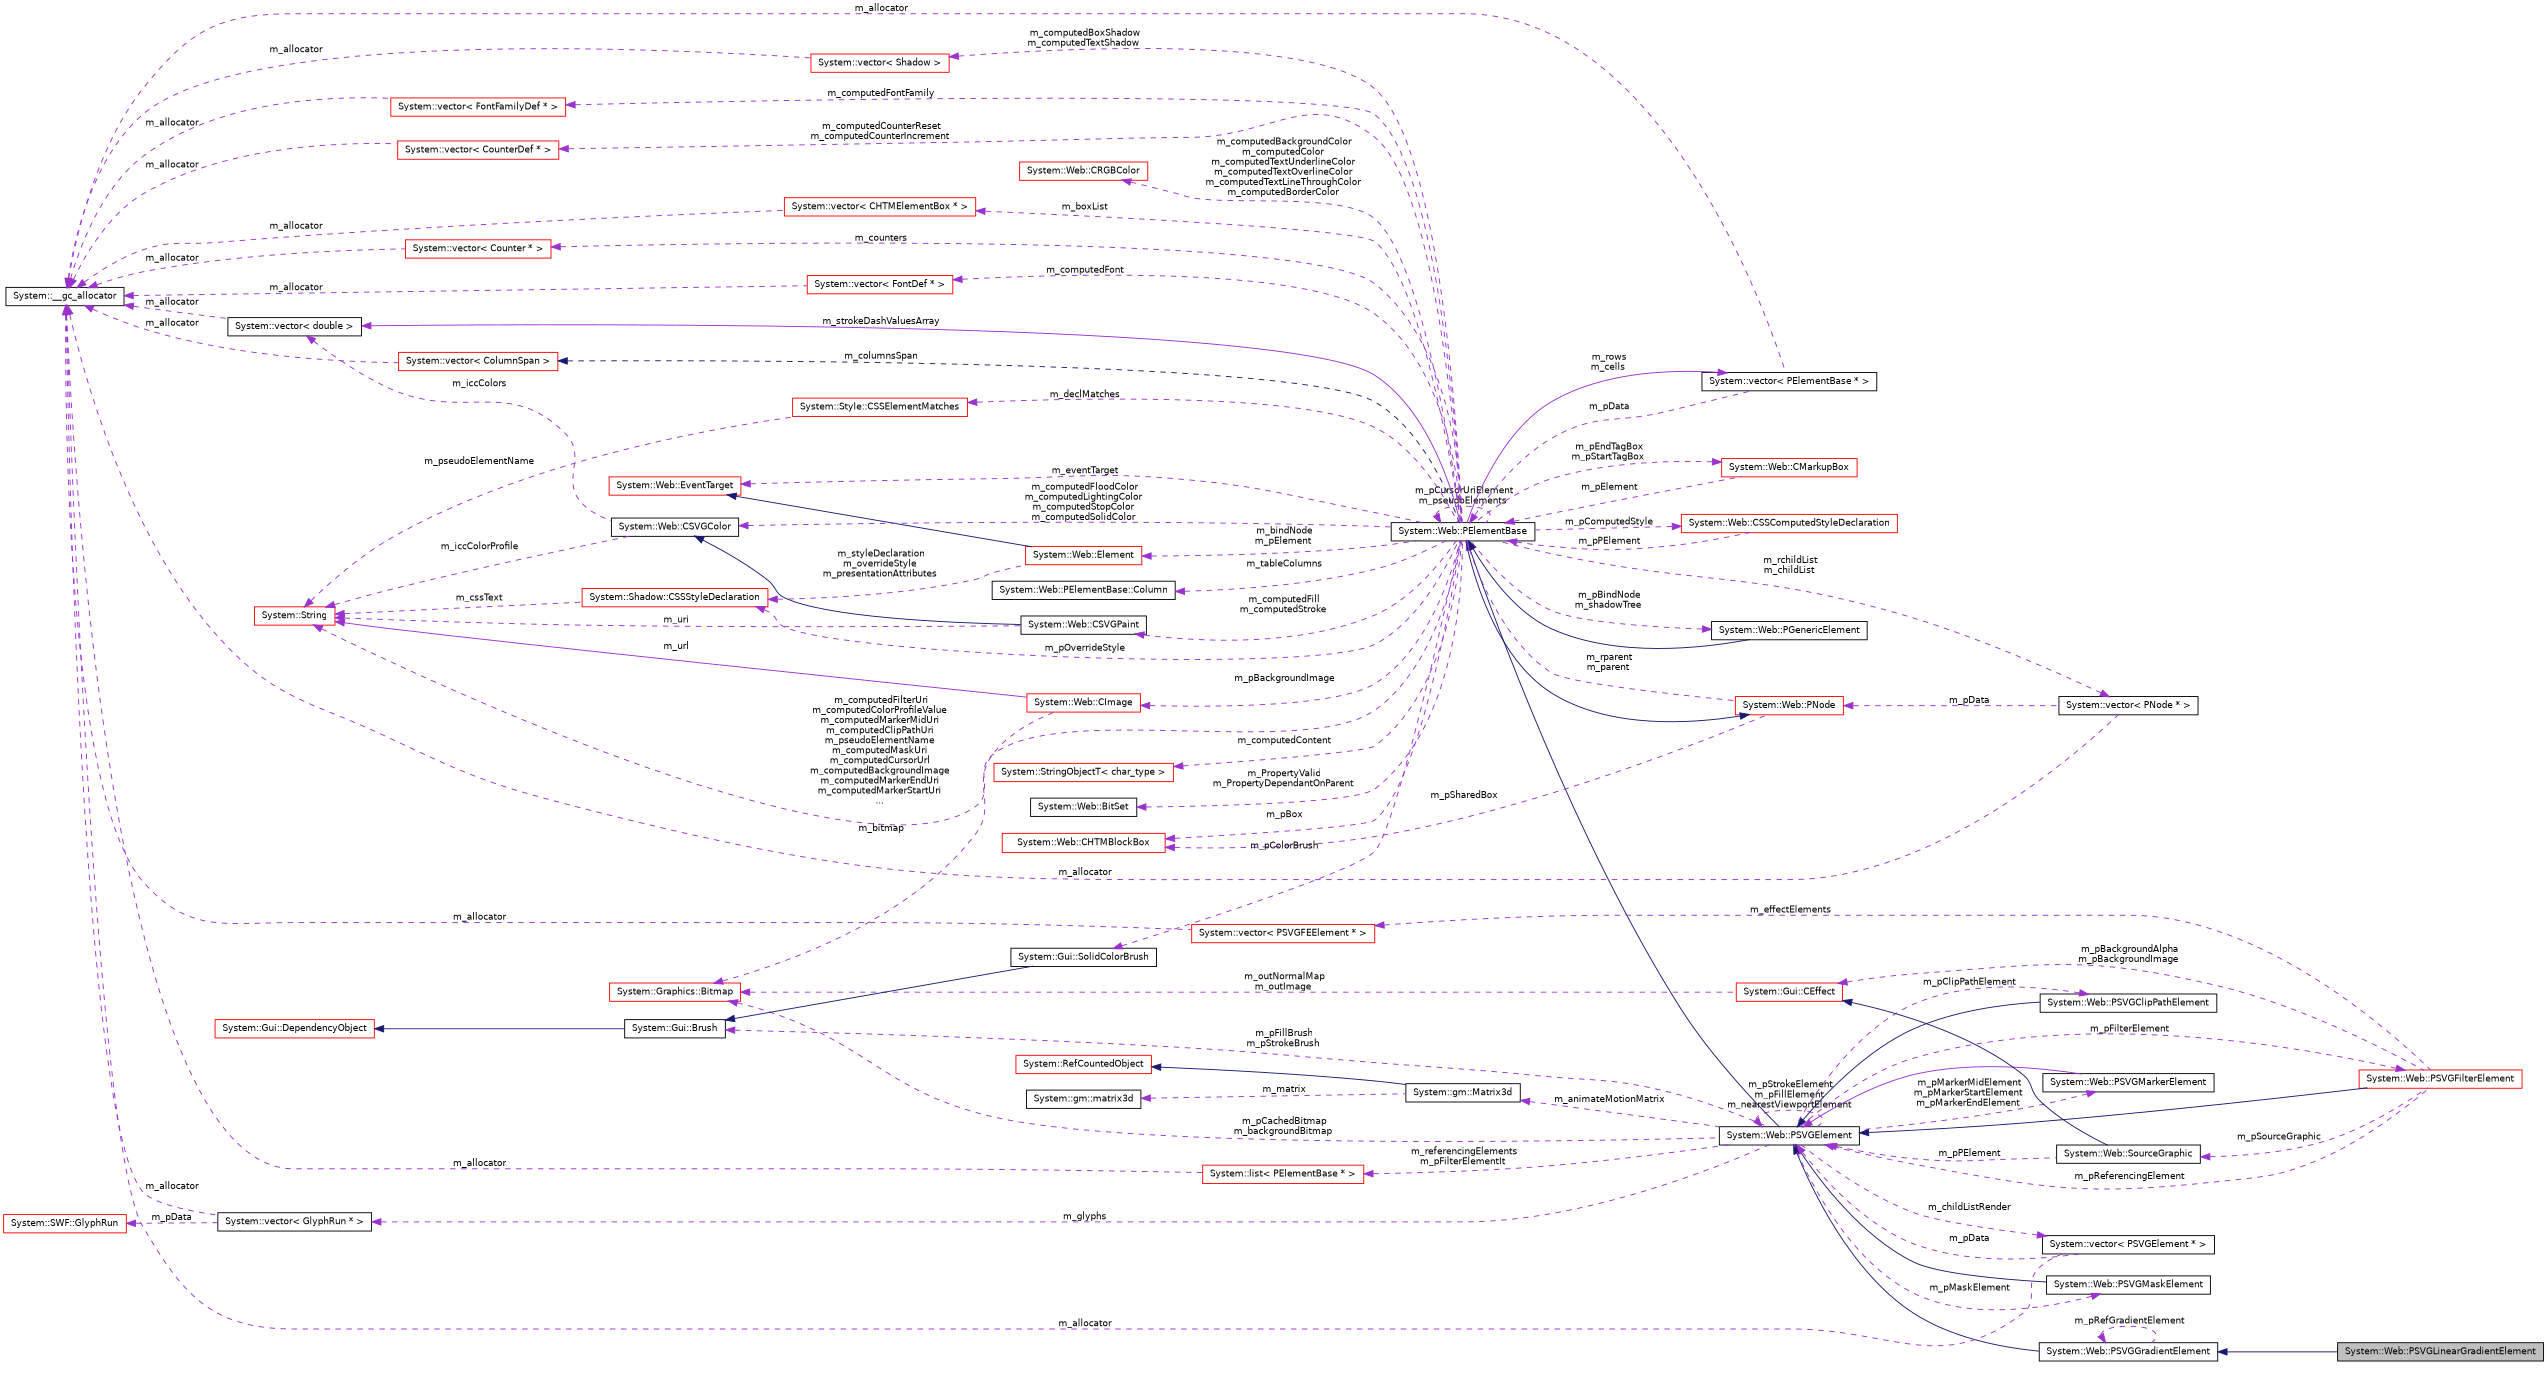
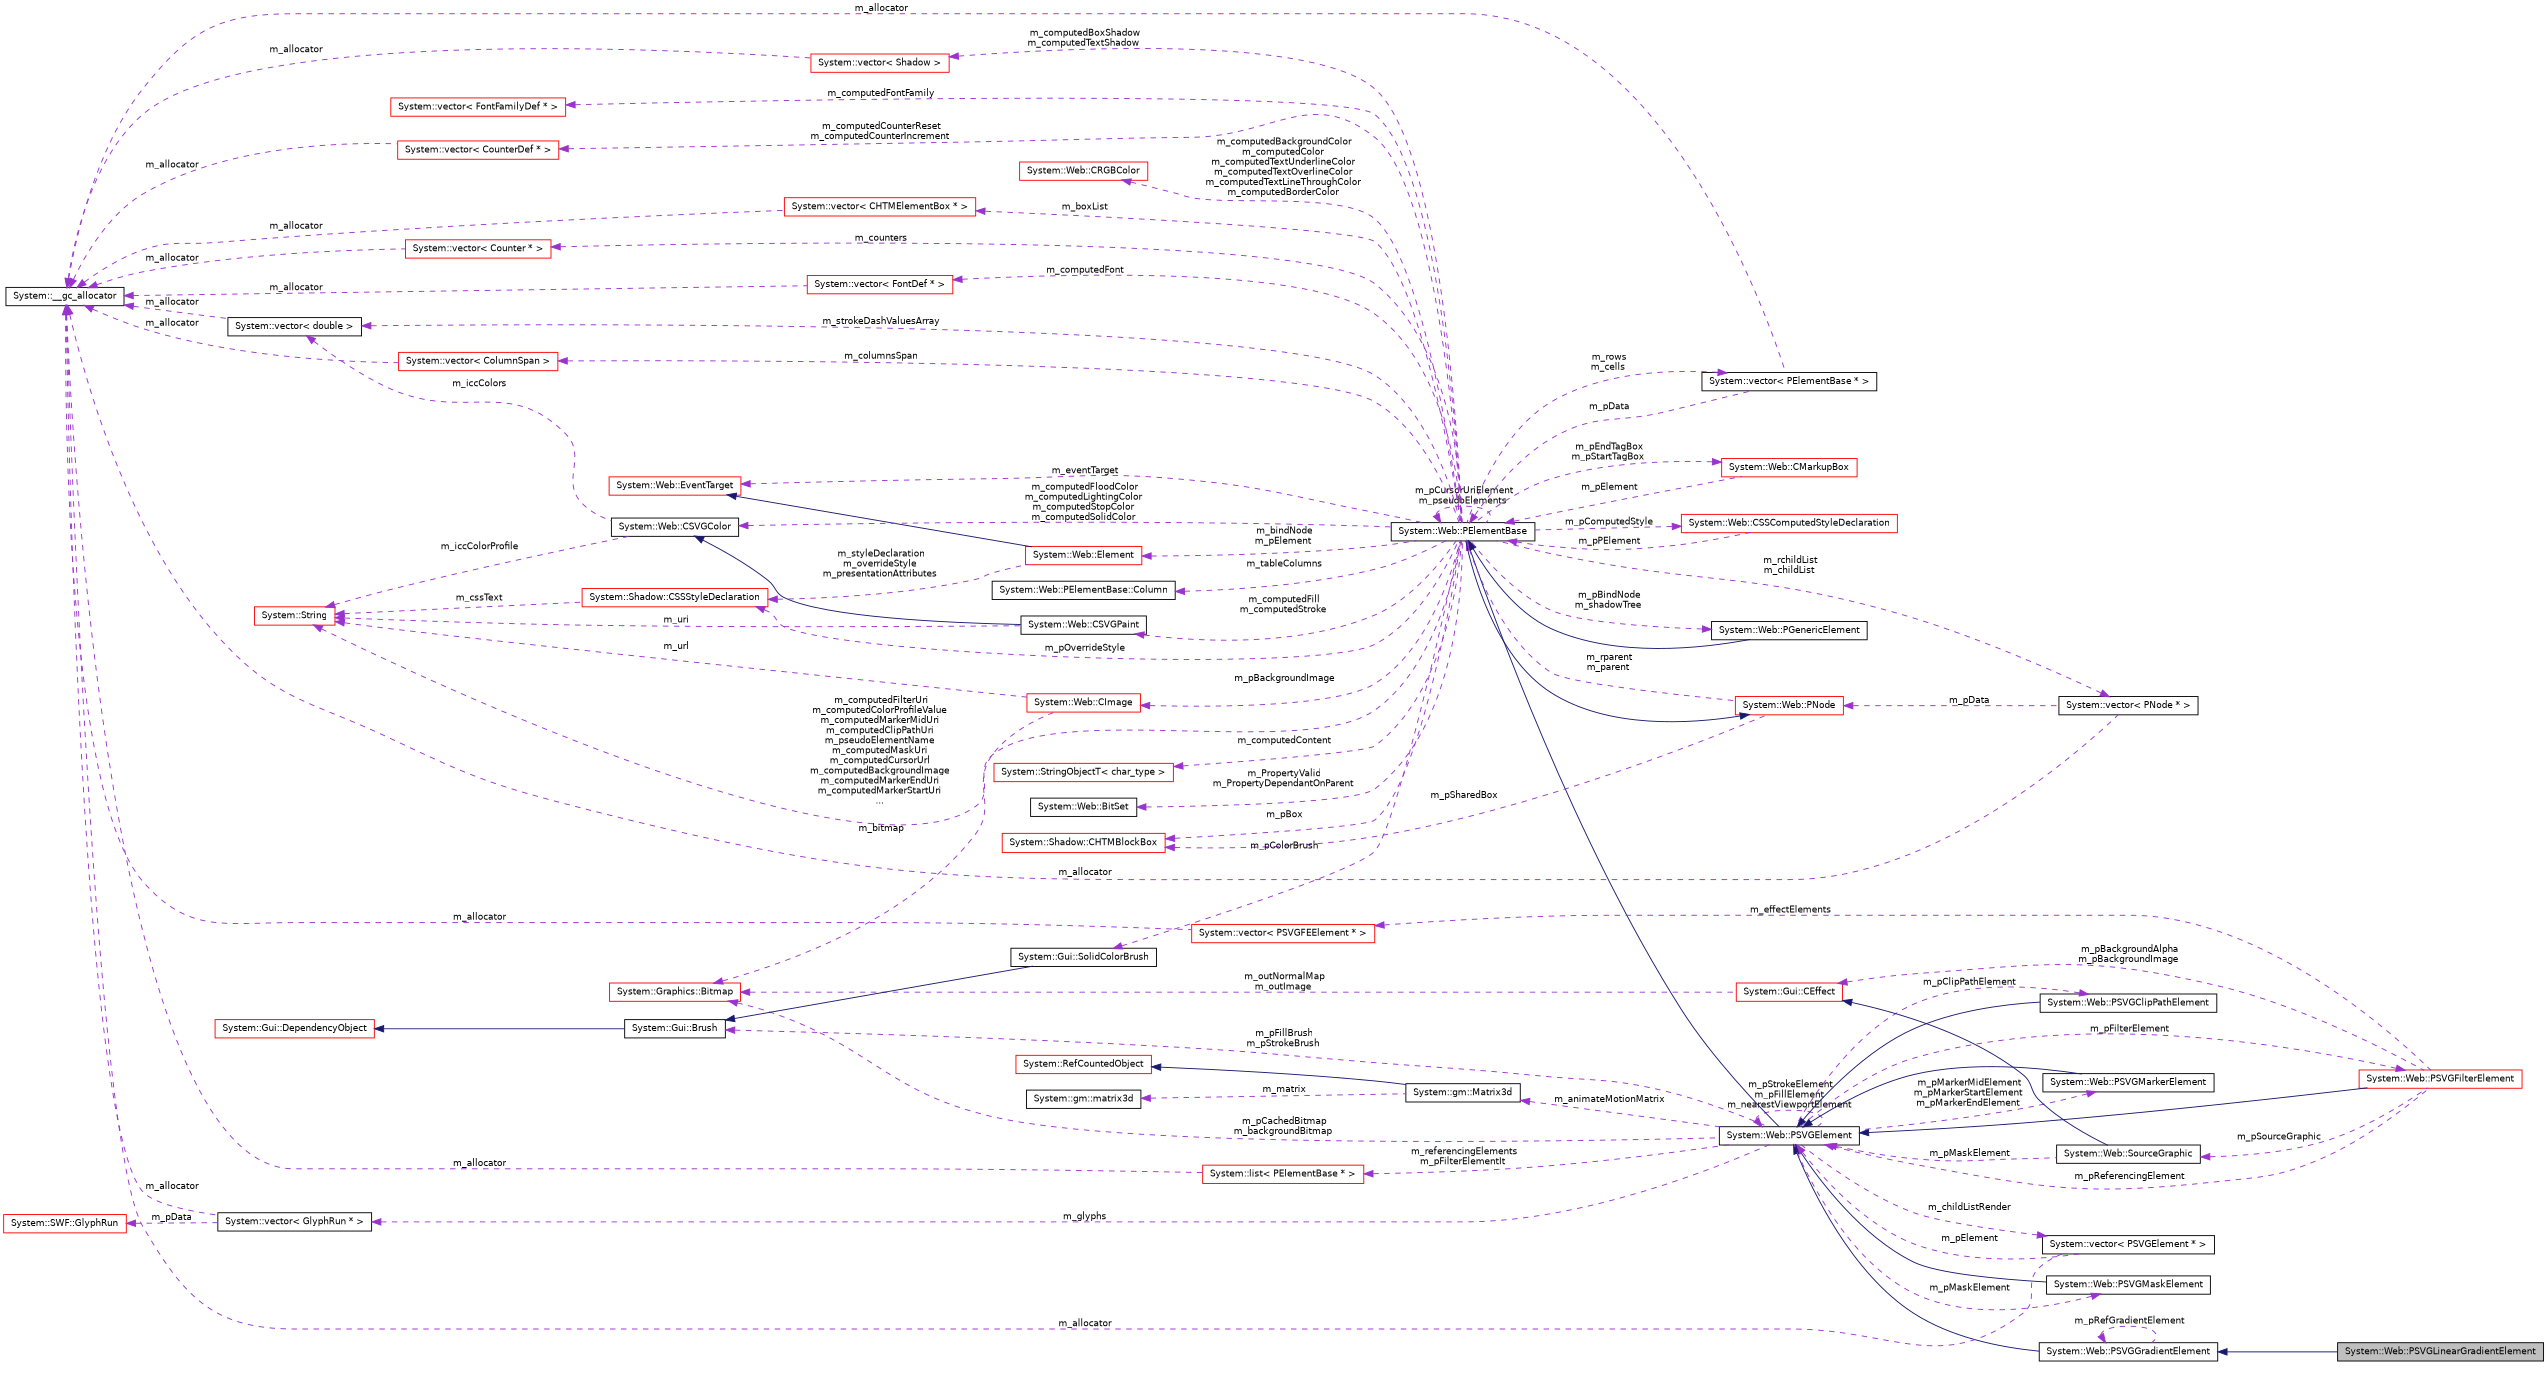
edge "System::vector< FontFamilyDef * >" -> "System::__gc_allocator": removed, label "m_allocator"
edge "System::Web::PElementBase" -> "System::vector< double >": style solid -> dashed
edge "System::Web::PElementBase" -> "System::vector< ColumnSpan >": color midnightblue -> darkorchid3
edge "System::Web::PElementBase" -> "System::vector< PElementBase * >": style solid -> dashed
node "System::Style::CSSElementMatches": removed
edge "System::Web::CImage" -> "System::String": style solid -> dashed
node "System::Web::CHTMBlockBox": label "System::Web::CHTMBlockBox" -> "System::Shadow::CHTMBlockBox"
edge "System::Web::PSVGMarkerElement" -> "System::Web::PSVGElement": color darkorchid3 -> midnightblue
edge "System::Web::SourceGraphic" -> "System::Web::PSVGElement": label " m_pPElement" -> " m_pMaskElement"
edge "System::vector< PSVGElement * >" -> "System::Web::PSVGElement": label " m_pData" -> " m_pElement"
